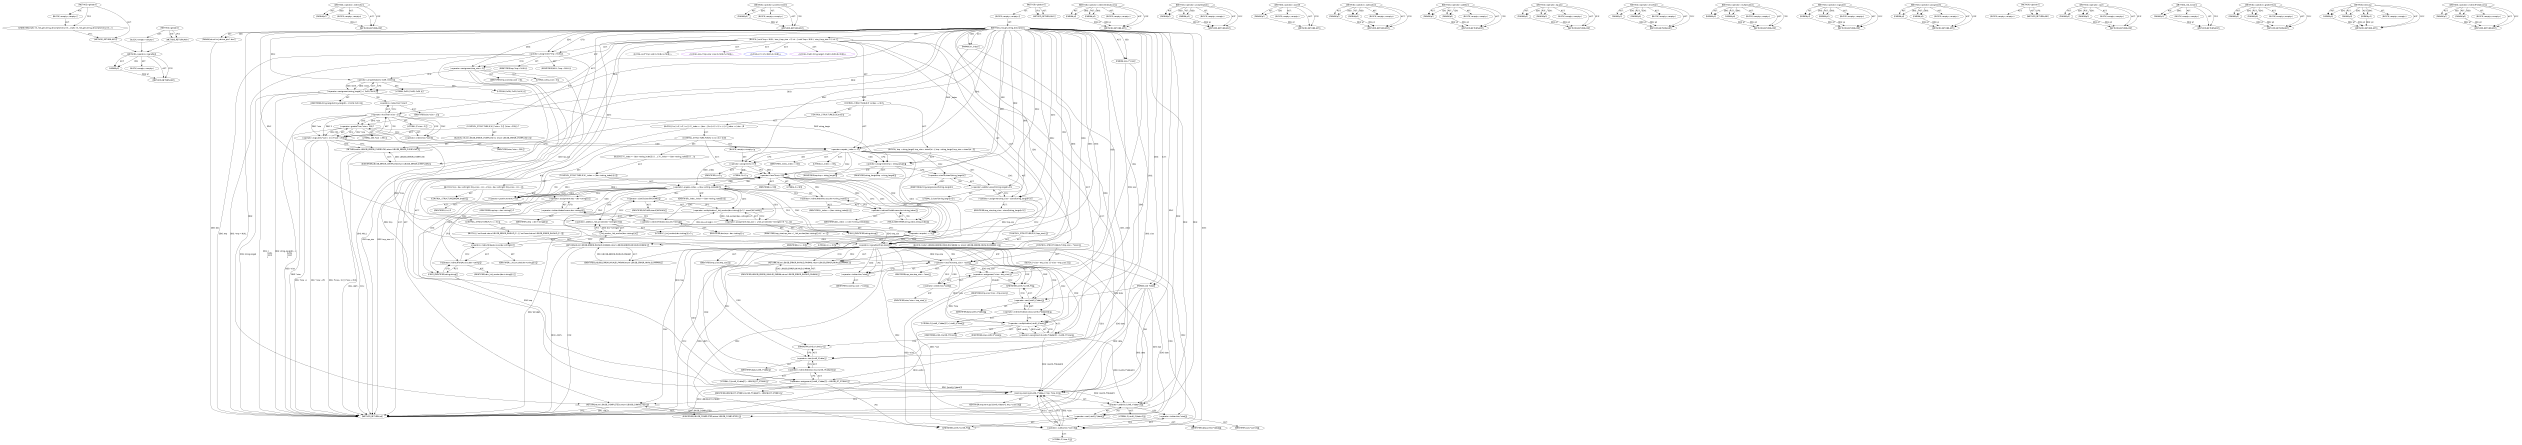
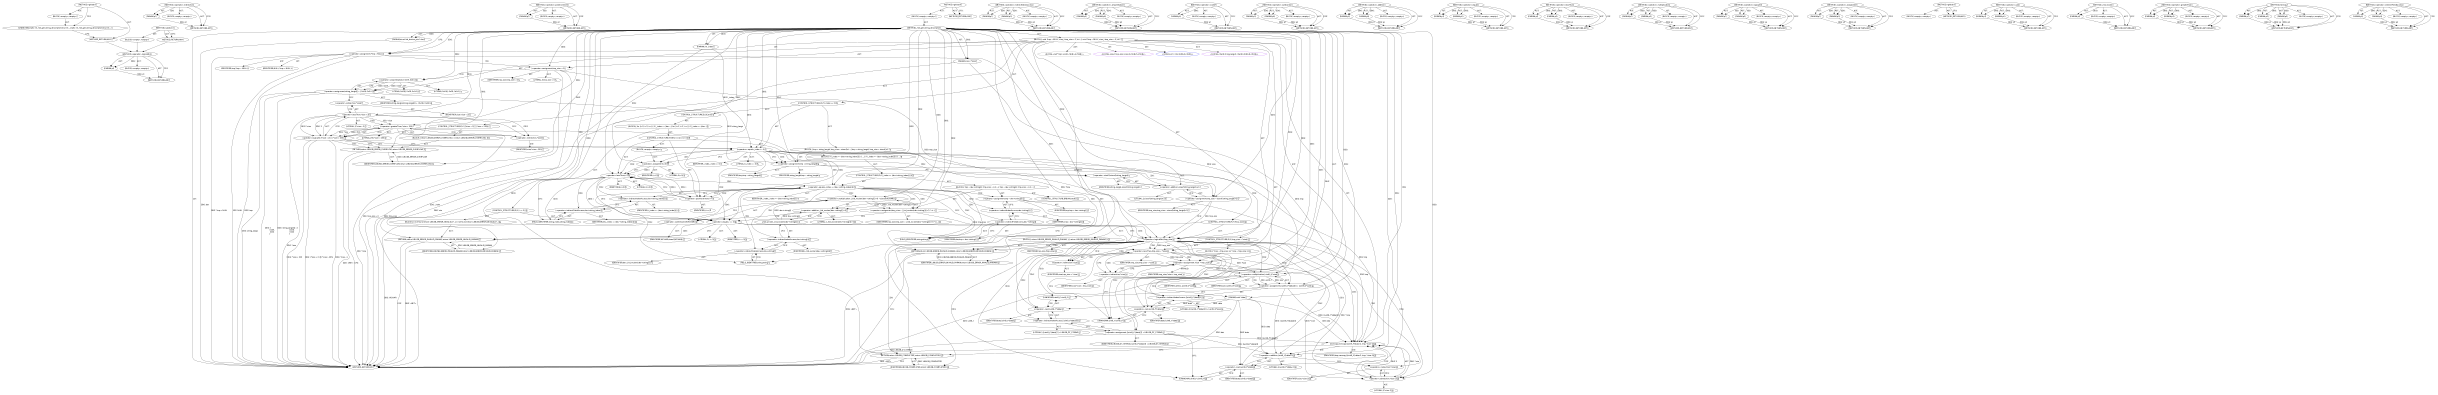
edge "(<operator>.equals,_index == (dev->string_index[i]))" -> "(<operator>.lessThan,i<3)": removed, label "CDG:"
edge "(<operator>.equals,_index == (dev->string_index[i]))" -> "(_hid_wcslen,_hid_wcslen(dev->string[i]))": removed, label "CDG:"
edge "(IDENTIFIER,tmp_size,*size = tmp_size)" -> "(<operator>.multiplication,(uint8_t)*size)": now "(<operator>.assignment,*size = tmp_size)" -> "(<operator>.multiplication,(uint8_t)*size)"
